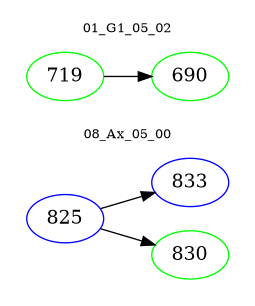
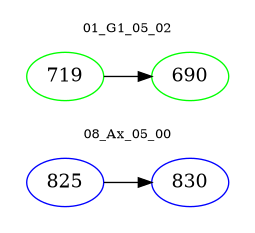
node "833": removed
node "830": color green -> blue
